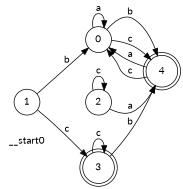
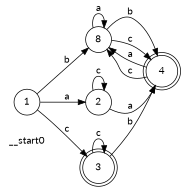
node "0": label "0" -> "8"
edge "1" -> "2": added, label "a"
